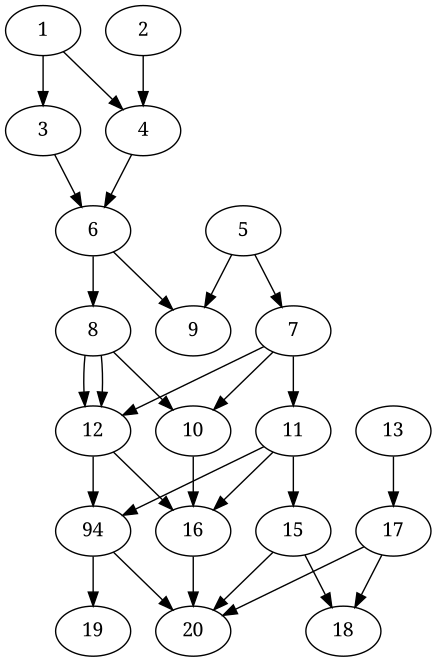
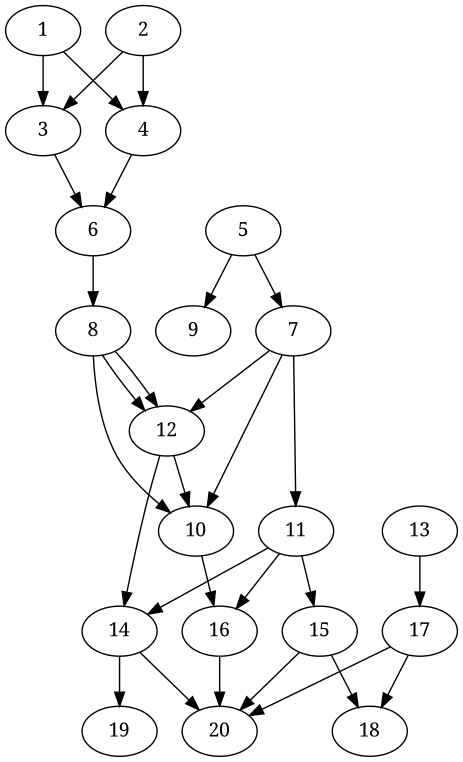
edge "2" -> "3": added
edge "6" -> "9": removed
edge "12" -> "16": now "12" -> "10"
node "94": label "94" -> "14"
